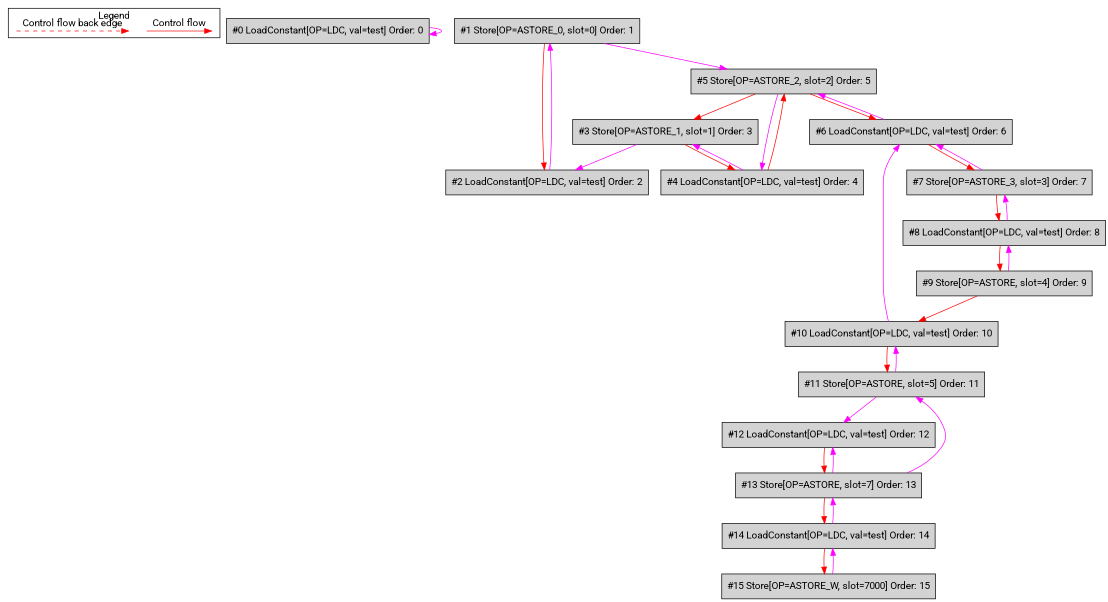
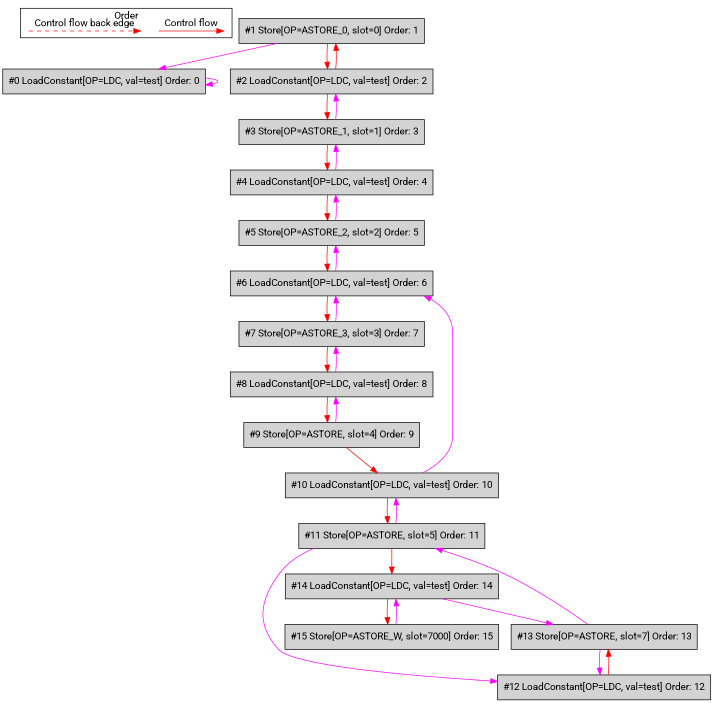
cluster "Legend": label "Legend" -> "Order"
edge "#1 Store[OP=ASTORE_0, slot=0] Order: 1" -> "#5 Store[OP=ASTORE_2, slot=2] Order: 5": now "#1 Store[OP=ASTORE_0, slot=0] Order: 1" -> "#0 LoadConstant[OP=LDC, val=test] Order: 0"
edge "#5 Store[OP=ASTORE_2, slot=2] Order: 5" -> "#3 Store[OP=ASTORE_1, slot=1] Order: 3": now "#2 LoadConstant[OP=LDC, val=test] Order: 2" -> "#3 Store[OP=ASTORE_1, slot=1] Order: 3"
edge "#2 LoadConstant[OP=LDC, val=test] Order: 2" -> "#1 Store[OP=ASTORE_0, slot=0] Order: 1": color fuchsia -> red
edge "#13 Store[OP=ASTORE, slot=7] Order: 13" -> "#14 LoadConstant[OP=LDC, val=test] Order: 14": now "#11 Store[OP=ASTORE, slot=5] Order: 11" -> "#14 LoadConstant[OP=LDC, val=test] Order: 14"
